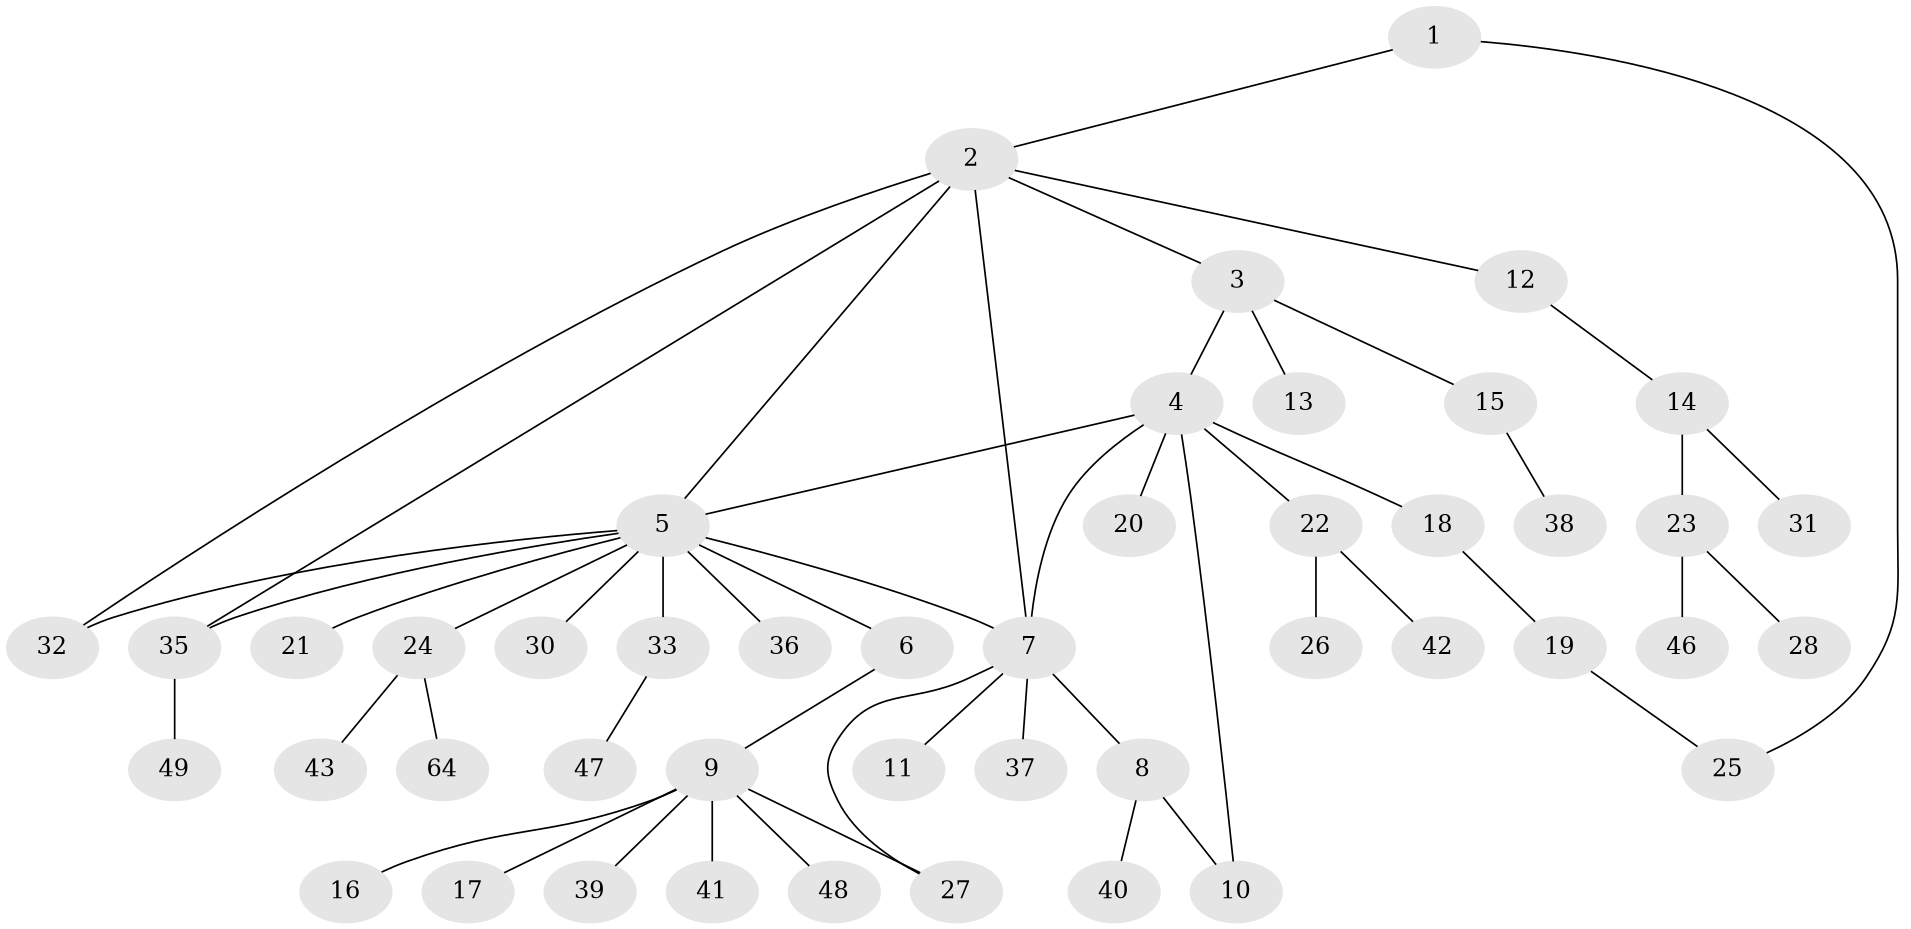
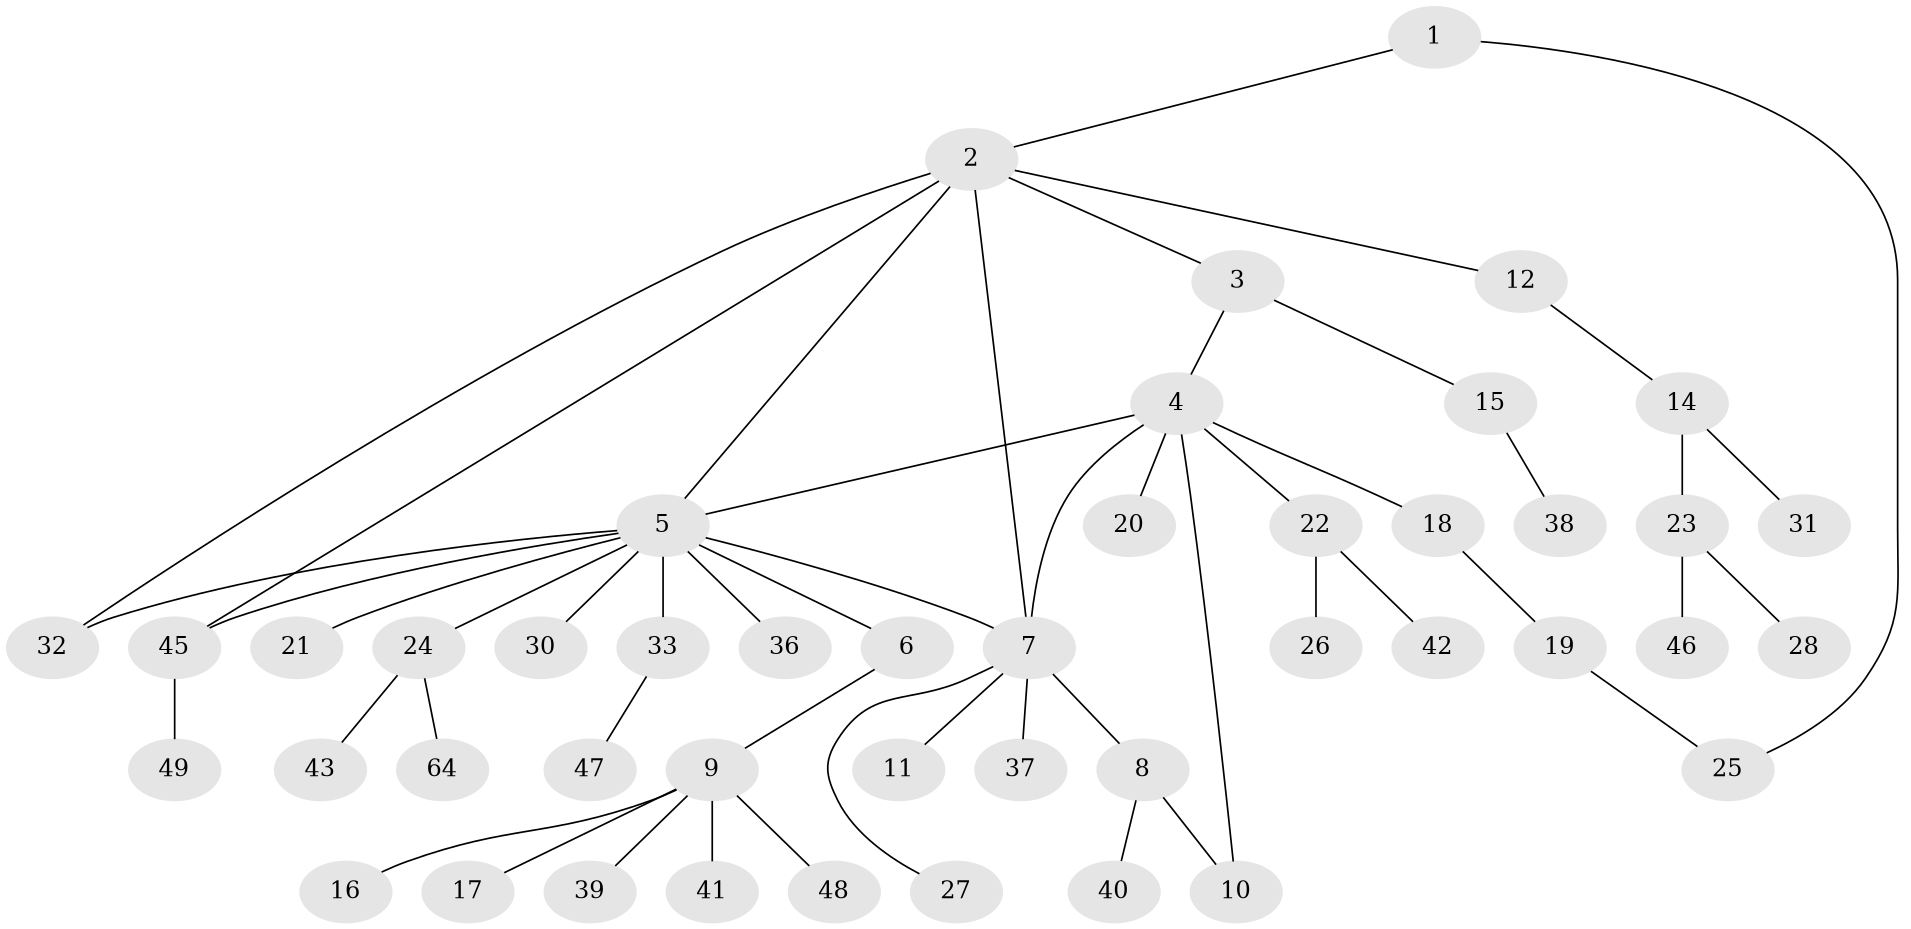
node "13": removed
node "35": label "35" -> "45"
edge "9" -- "27": removed
